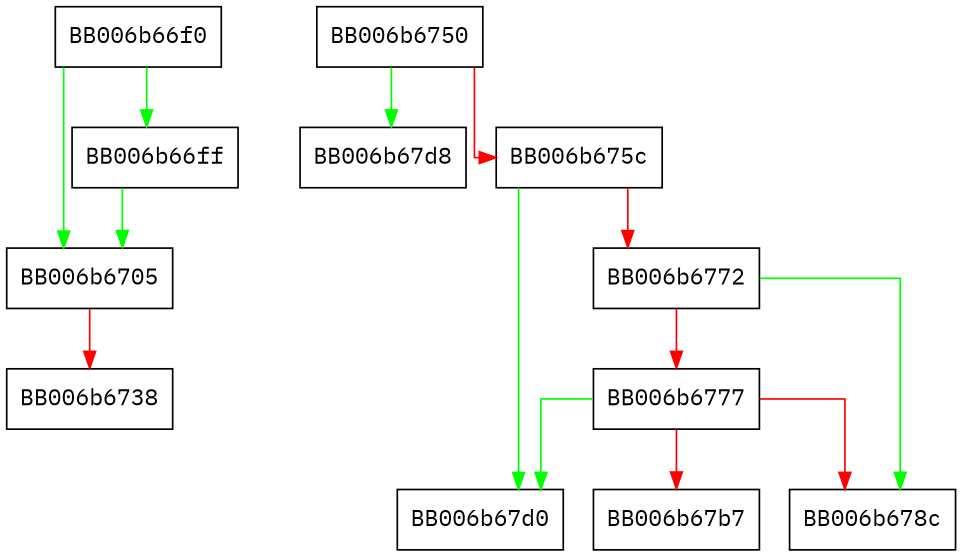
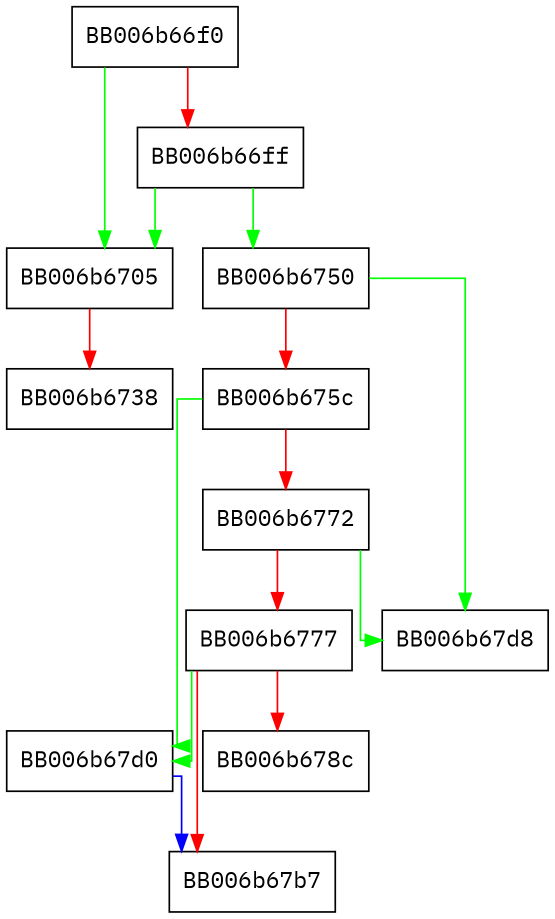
edge "BB006b66f0" -> "BB006b66ff": color green -> red
edge "BB006b66ff" -> "BB006b6750": added
edge "BB006b6772" -> "BB006b678c": now "BB006b6772" -> "BB006b67d8"
edge "BB006b67d0" -> "BB006b67b7": added
